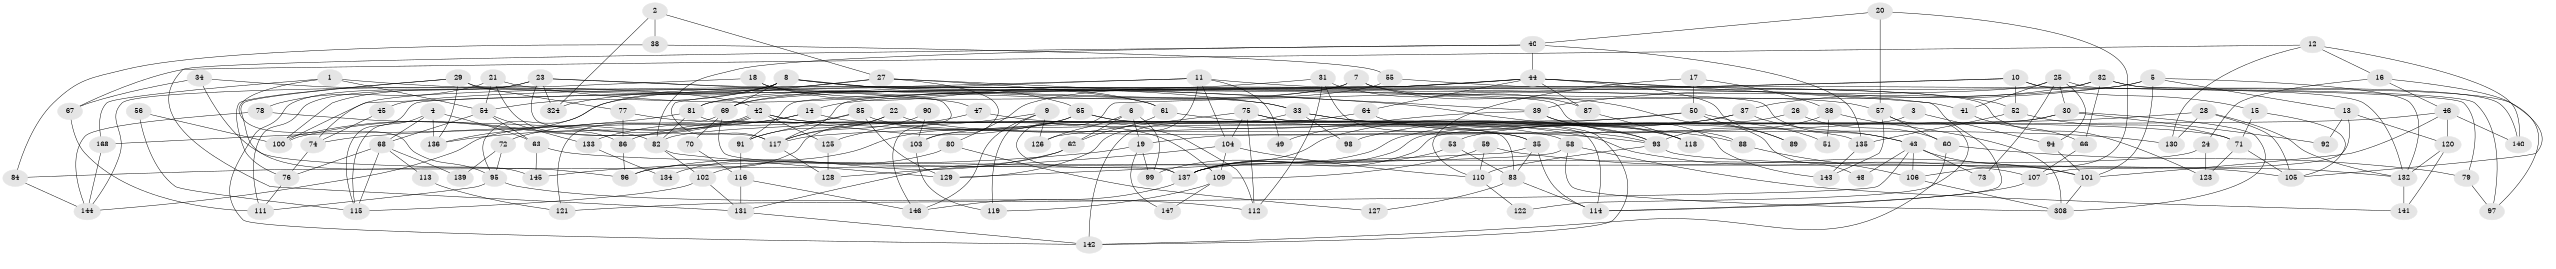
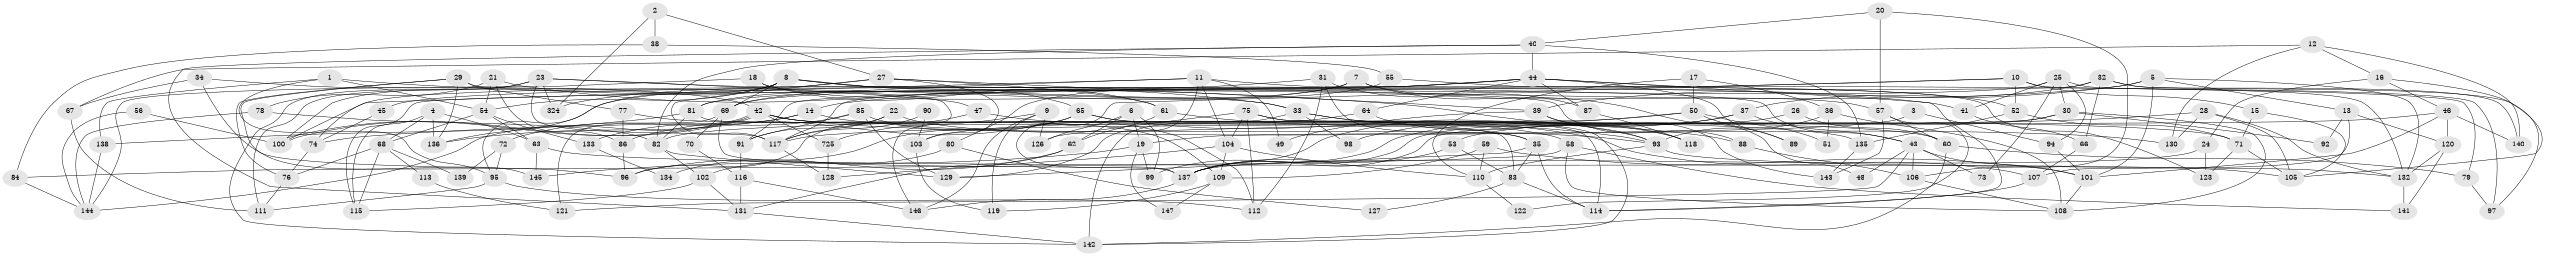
edge "42" -- "60": added
node "168": label "168" -> "138"
node "125": label "125" -> "725"
edge "56" -- "115": now "56" -- "144"
node "308": label "308" -> "108"
